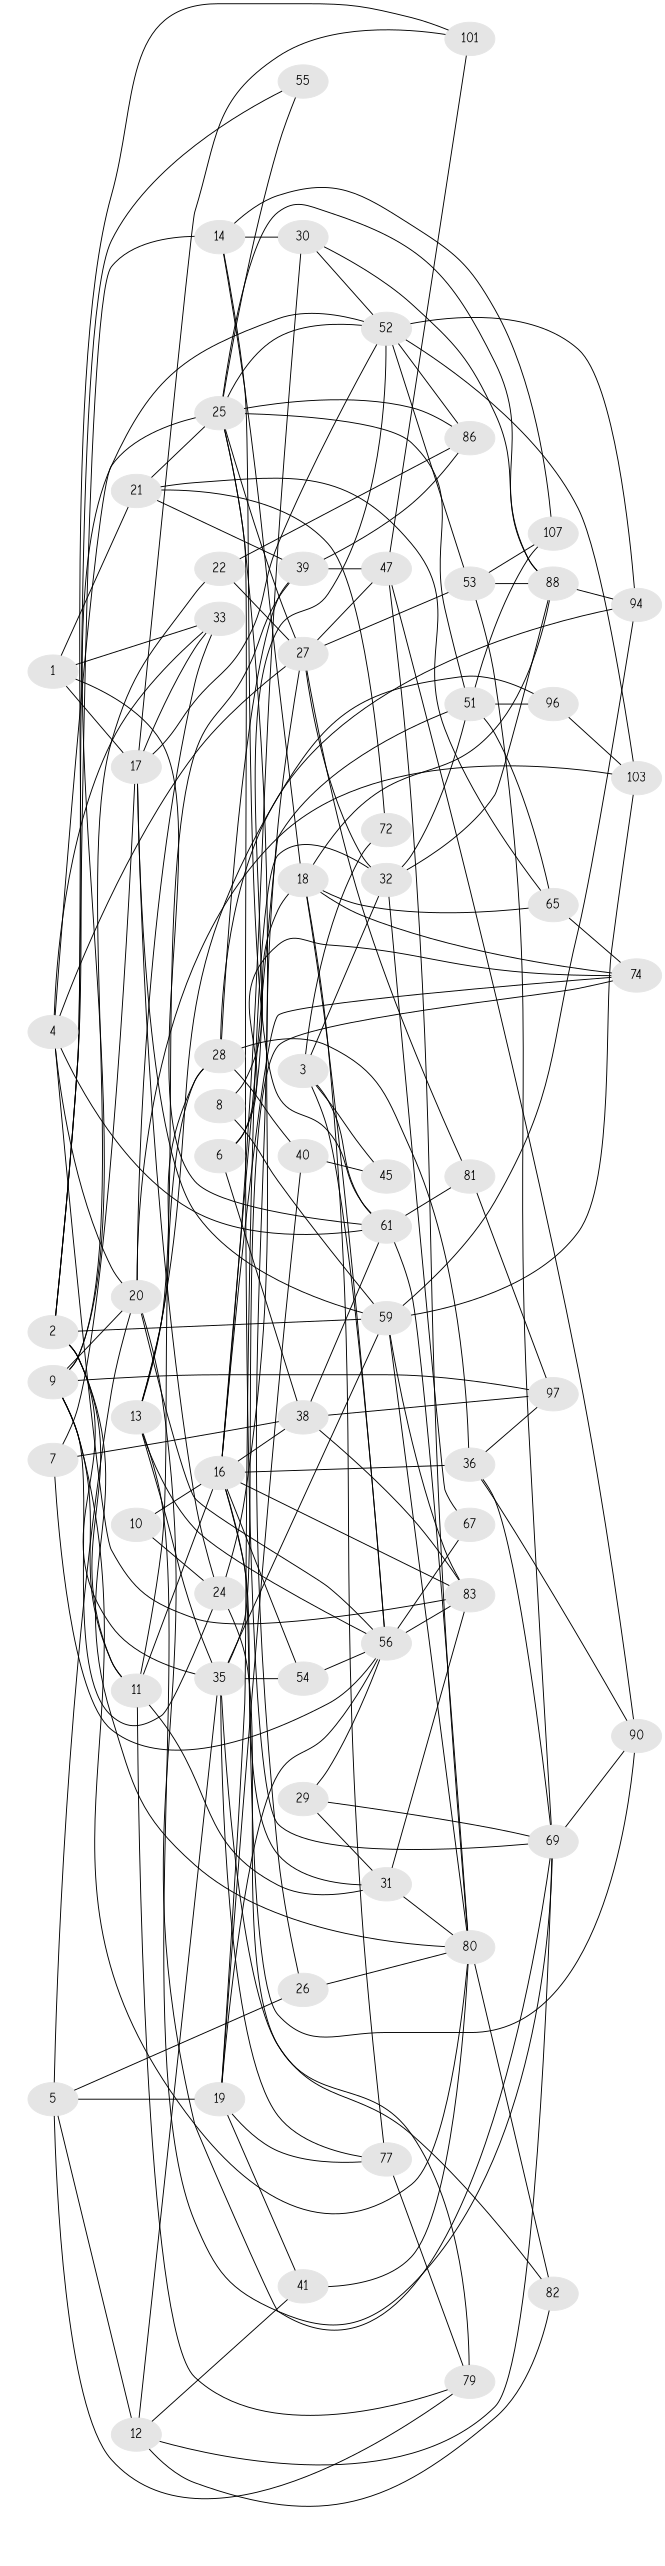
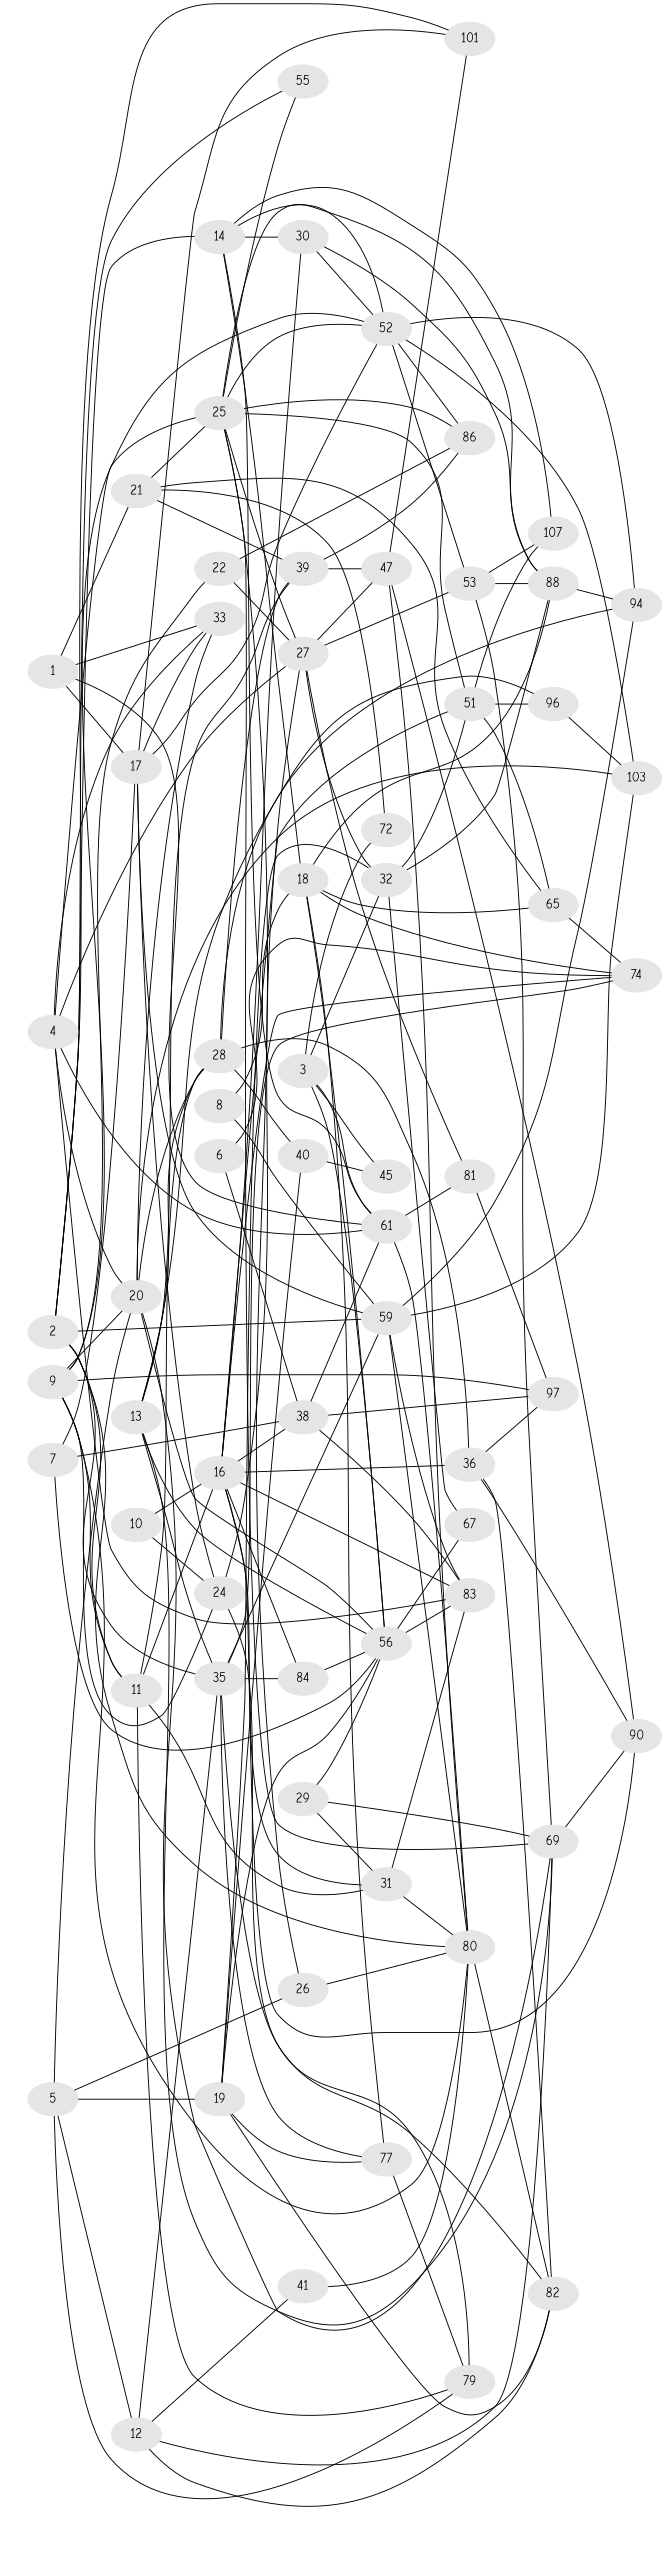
edge "52" -- "6": now "52" -- "14"
edge "28" -- "20": added
edge "36" -- "69": now "36" -- "82"
node "54": label "54" -> "84"
edge "19" -- "41": now "19" -- "82"
